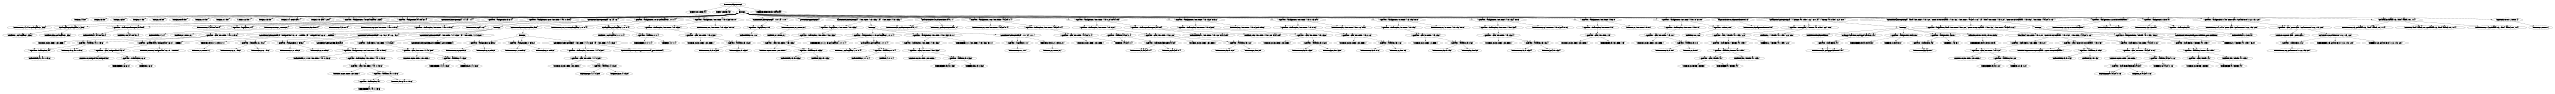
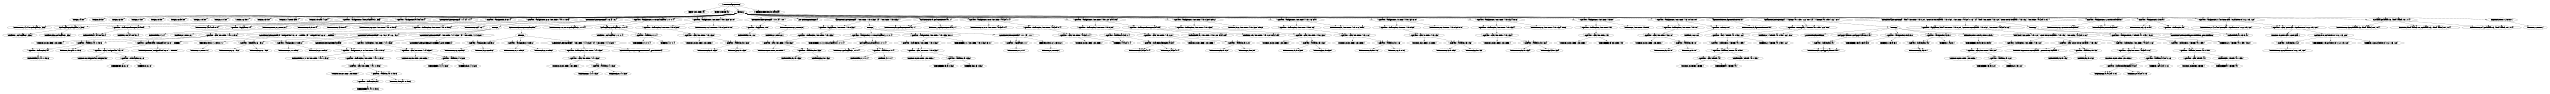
node "(RETURN,return 7;,return 4;)": label "(RETURN,return 7;,return 4;)" -> "(RETURN,return 7;,return 7;)"
node "(LITERAL_TARGET,LABEL_8)": label "(LITERAL_TARGET,LABEL_8)" -> "(JUMP_TARGET,LABEL_8)"
